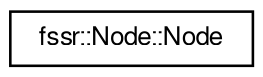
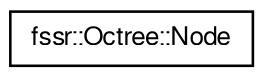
node "fssr::Node::Node": label "fssr::Node::Node" -> "fssr::Octree::Node"
